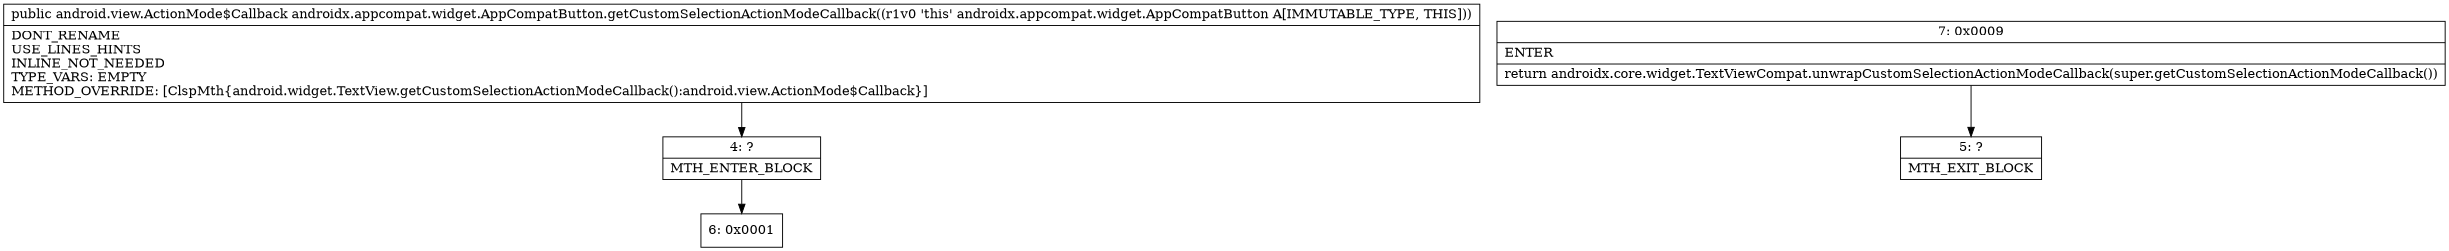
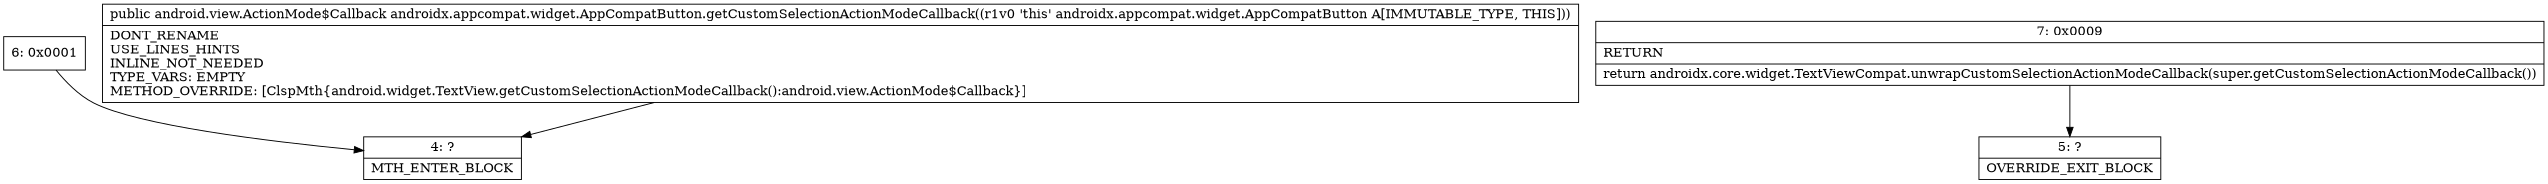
node "7: 0x0009": text "ENTER" -> "RETURN"
node "5: ?": text "MTH_EXIT_BLOCK" -> "OVERRIDE_EXIT_BLOCK"
edge "4: ?" -> "6: 0x0001": reversed
